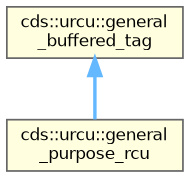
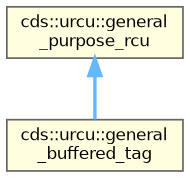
edge "cds::urcu::general _purpose_rcu" -> "cds::urcu::general _buffered_tag": reversed
